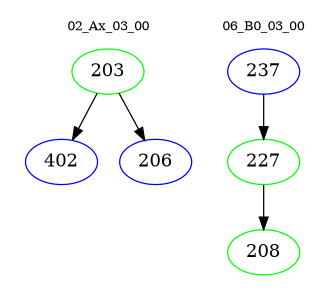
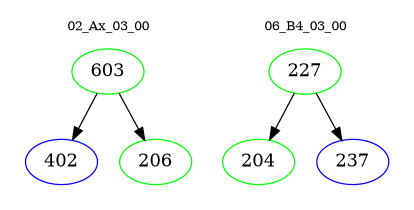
cluster "06_B0_03_00": label "06_B0_03_00" -> "06_B4_03_00"
node "203": label "203" -> "603"
edge "237" -> "227": reversed
node "206": color blue -> green
node "208": label "208" -> "204"
